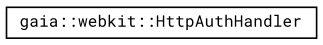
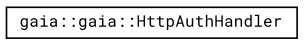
node "gaia::webkit::HttpAuthHandler": label "gaia::webkit::HttpAuthHandler" -> "gaia::gaia::HttpAuthHandler"
